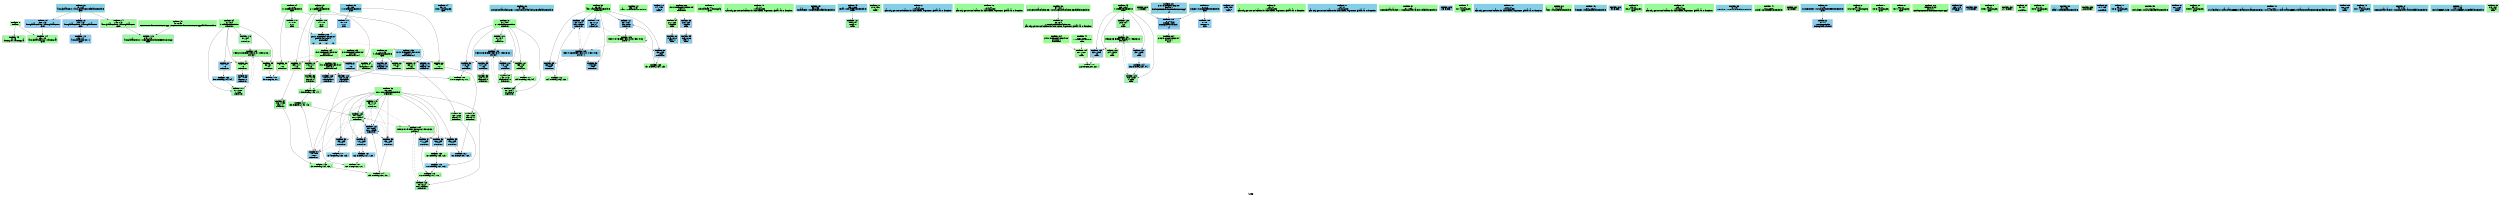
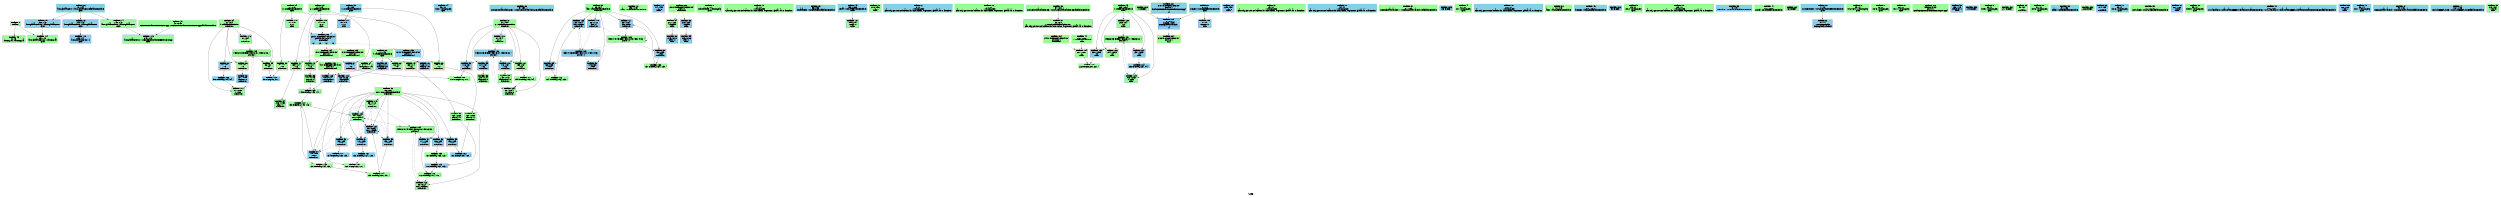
node "NodeID: 63": text "_Z5solvev" -> "_Z5global"
edge "NodeID: 123" -> "NodeID: 167": now "NodeID: 123" -> "NodeID: 91"
edge "NodeID: 54" -> "NodeID: 175": now "NodeID: 170" -> "NodeID: 175"
